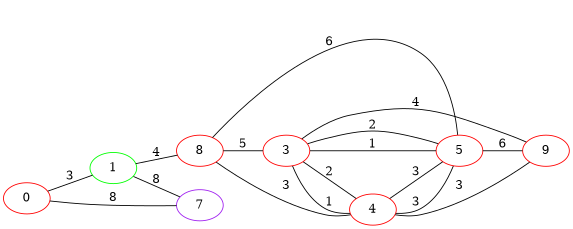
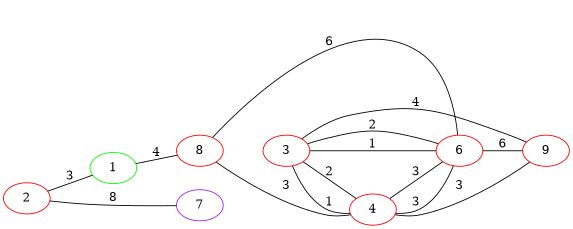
edge "8" -- "3": removed, label "5"
node "5": label "5" -> "6"
edge "1" -- "7": removed, label "8"
node "0": label "0" -> "2"
